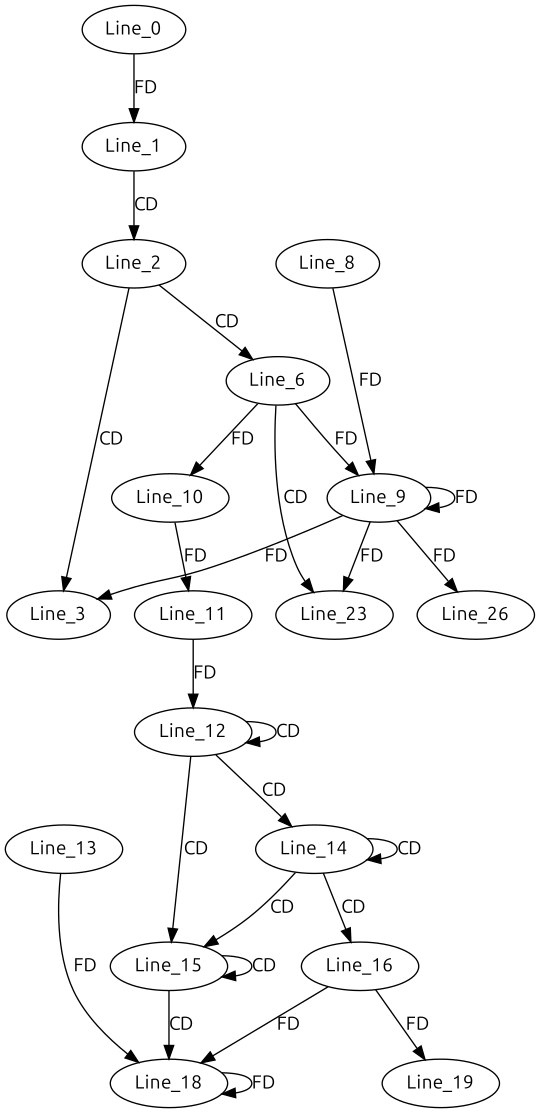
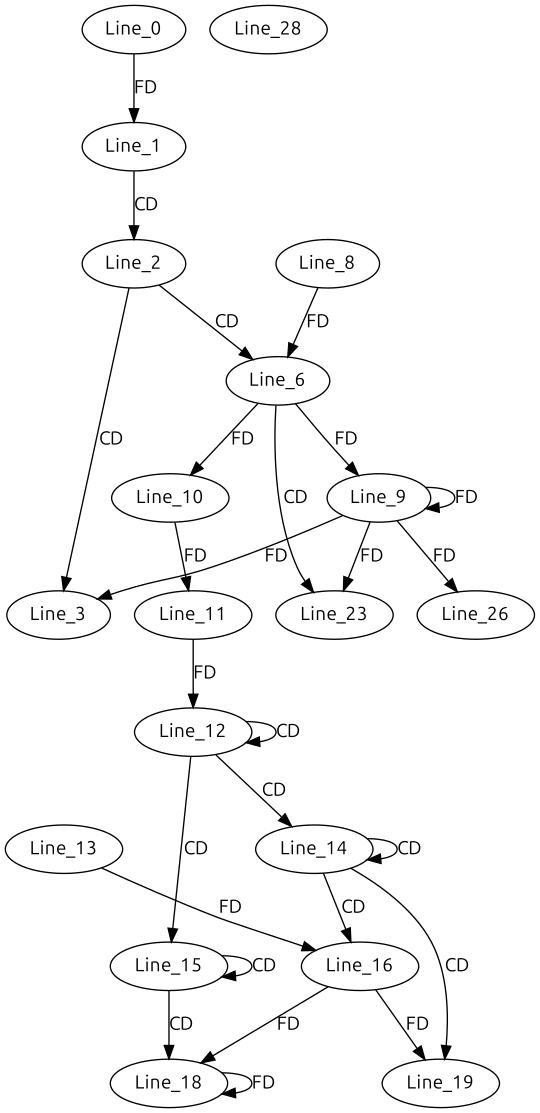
node "Line_28": added
edge "Line_8" -> "Line_9": now "Line_8" -> "Line_6"
edge "Line_14" -> "Line_15": now "Line_14" -> "Line_19"
edge "Line_13" -> "Line_18": now "Line_13" -> "Line_16"
